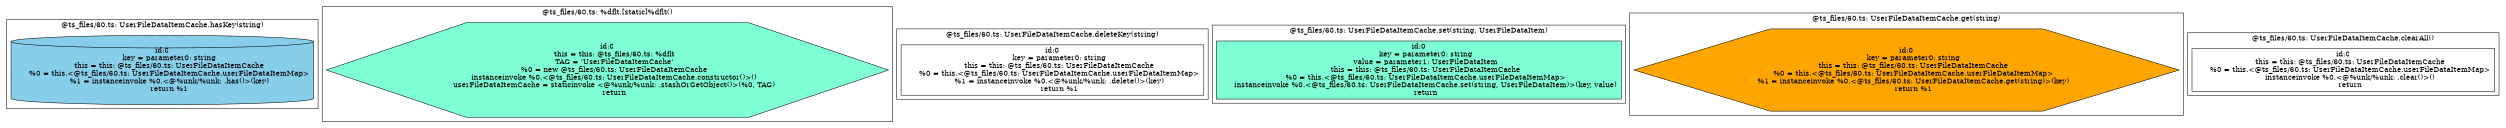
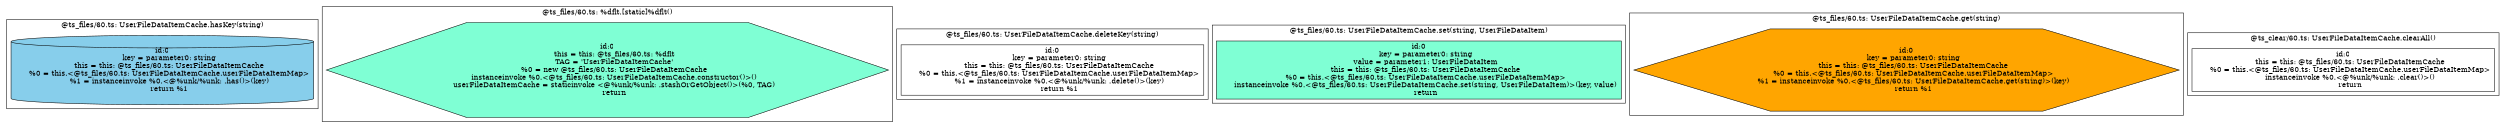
cluster "@ts_files/60.ts: UserFileDataItemCache.clearAll()": label "@ts_files/60.ts: UserFileDataItemCache.clearAll()" -> "@ts_clear/60.ts: UserFileDataItemCache.clearAll()"
